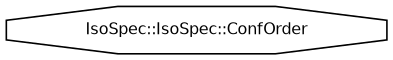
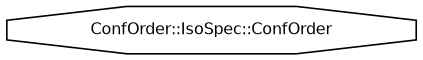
node "IsoSpec::IsoSpec::ConfOrder": label "IsoSpec::IsoSpec::ConfOrder" -> "ConfOrder::IsoSpec::ConfOrder"
